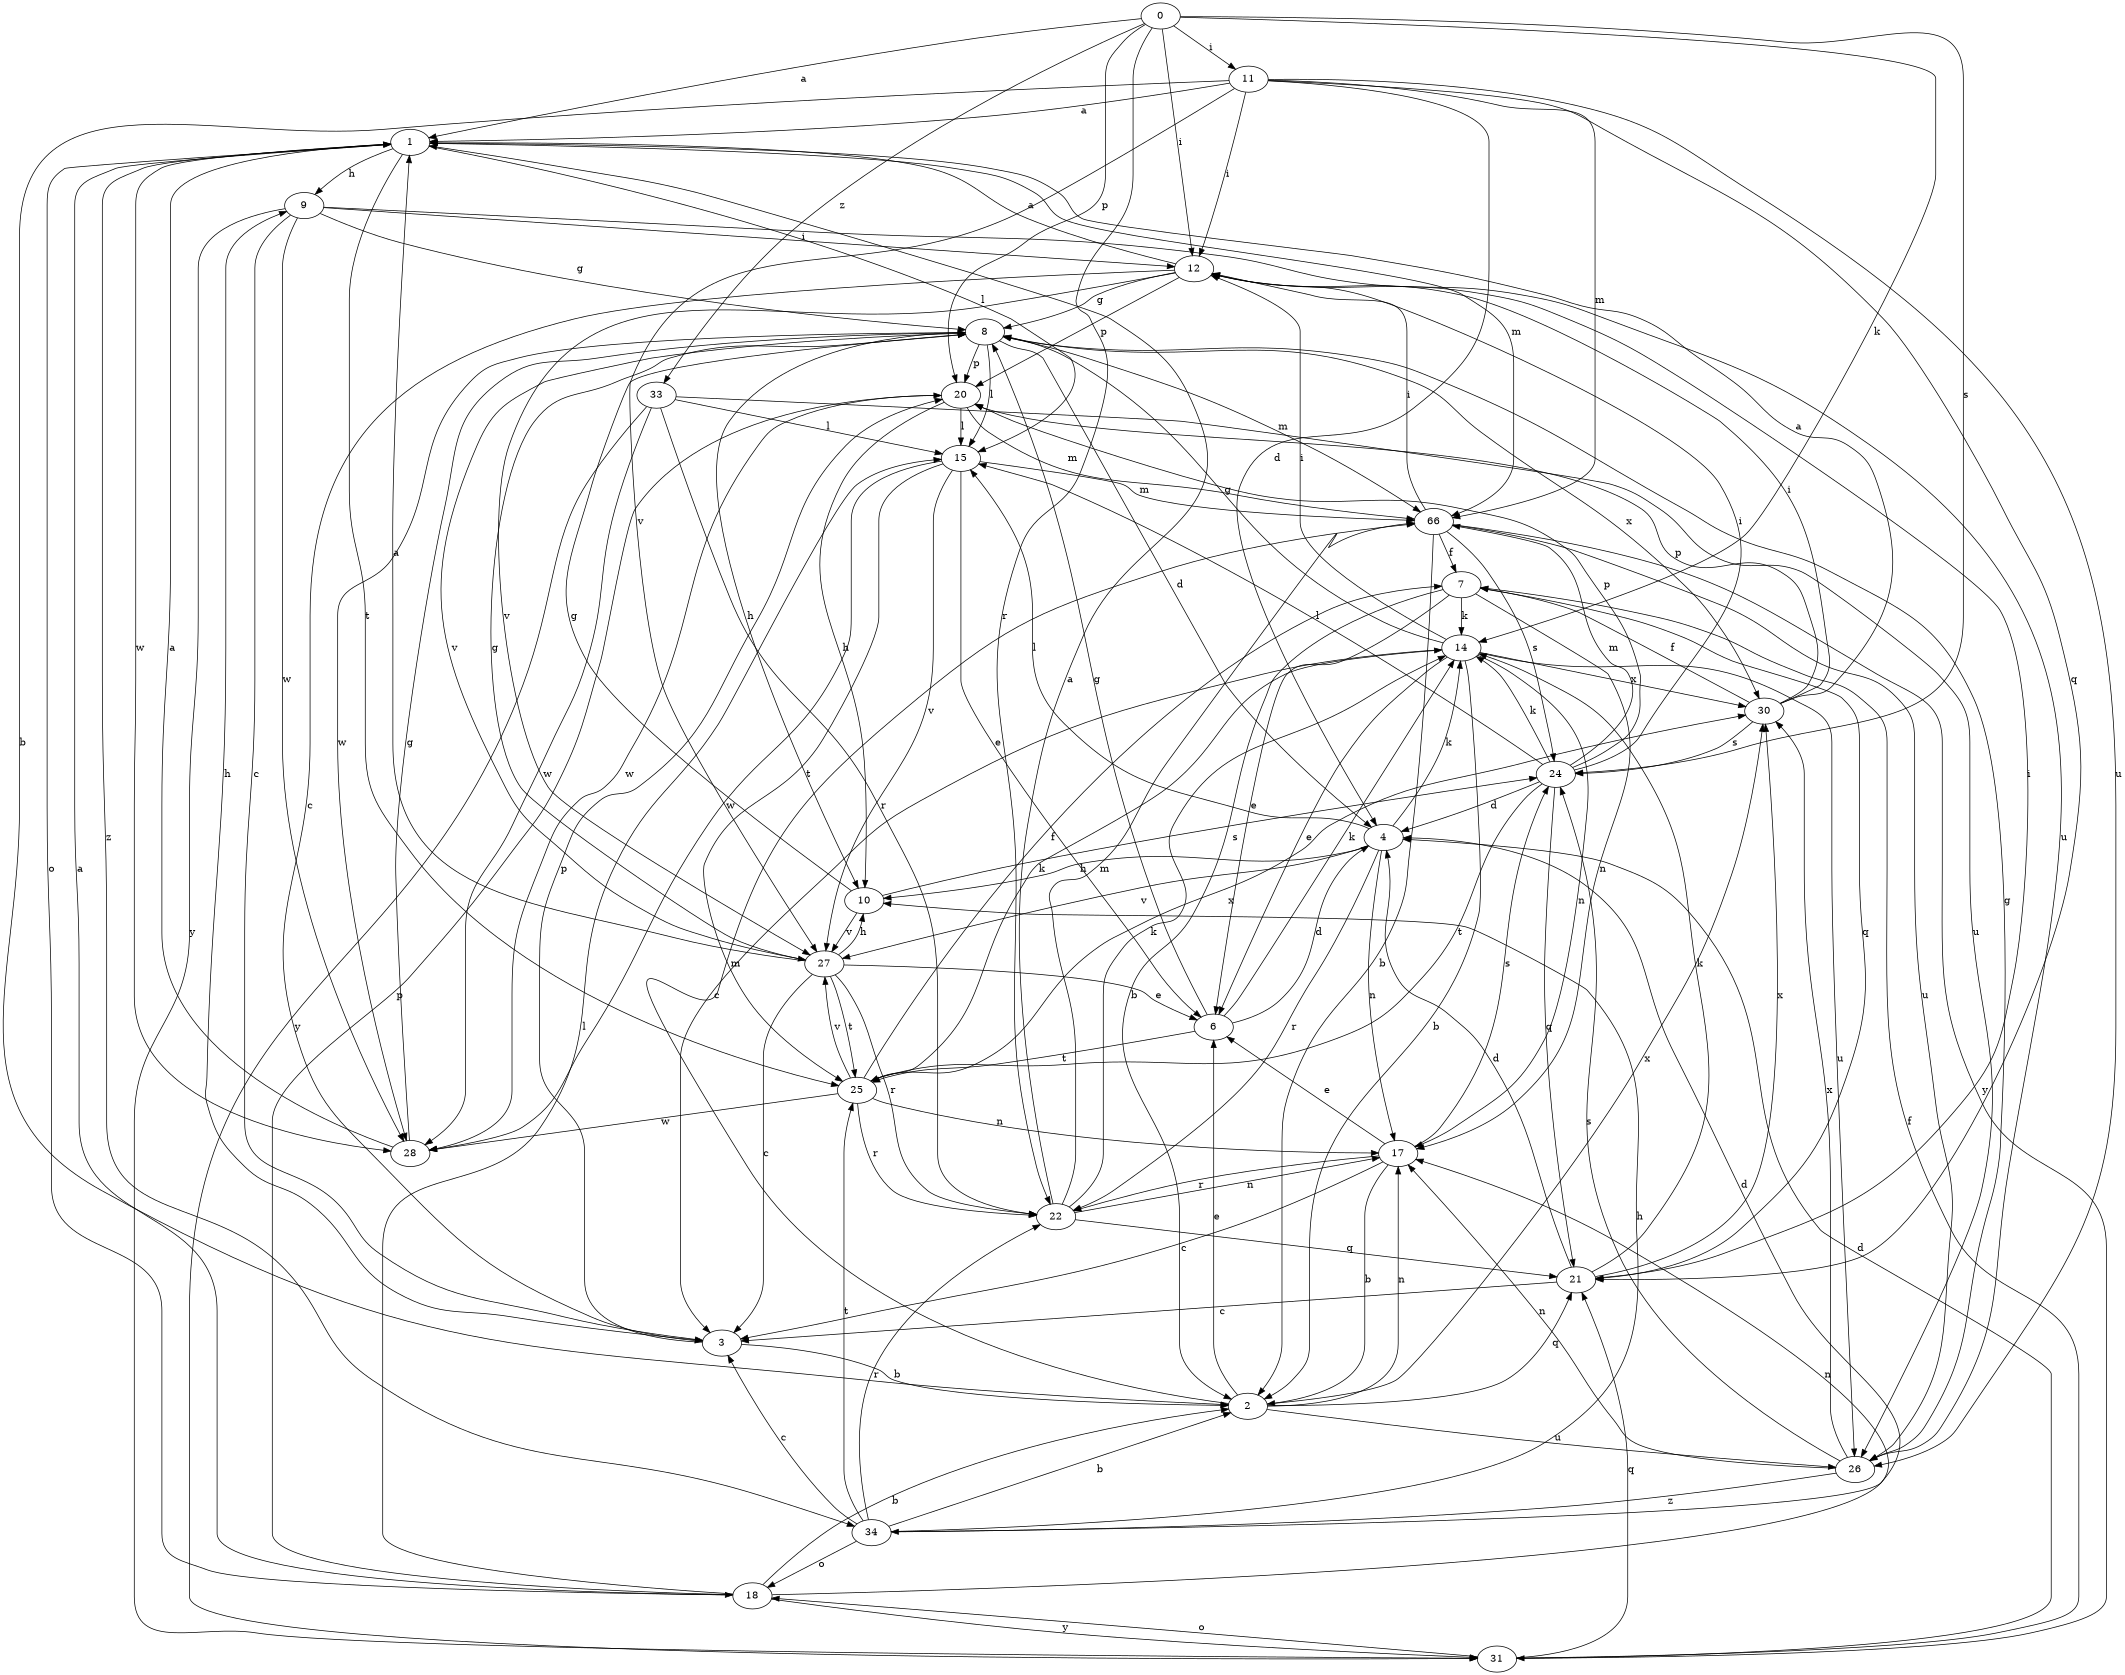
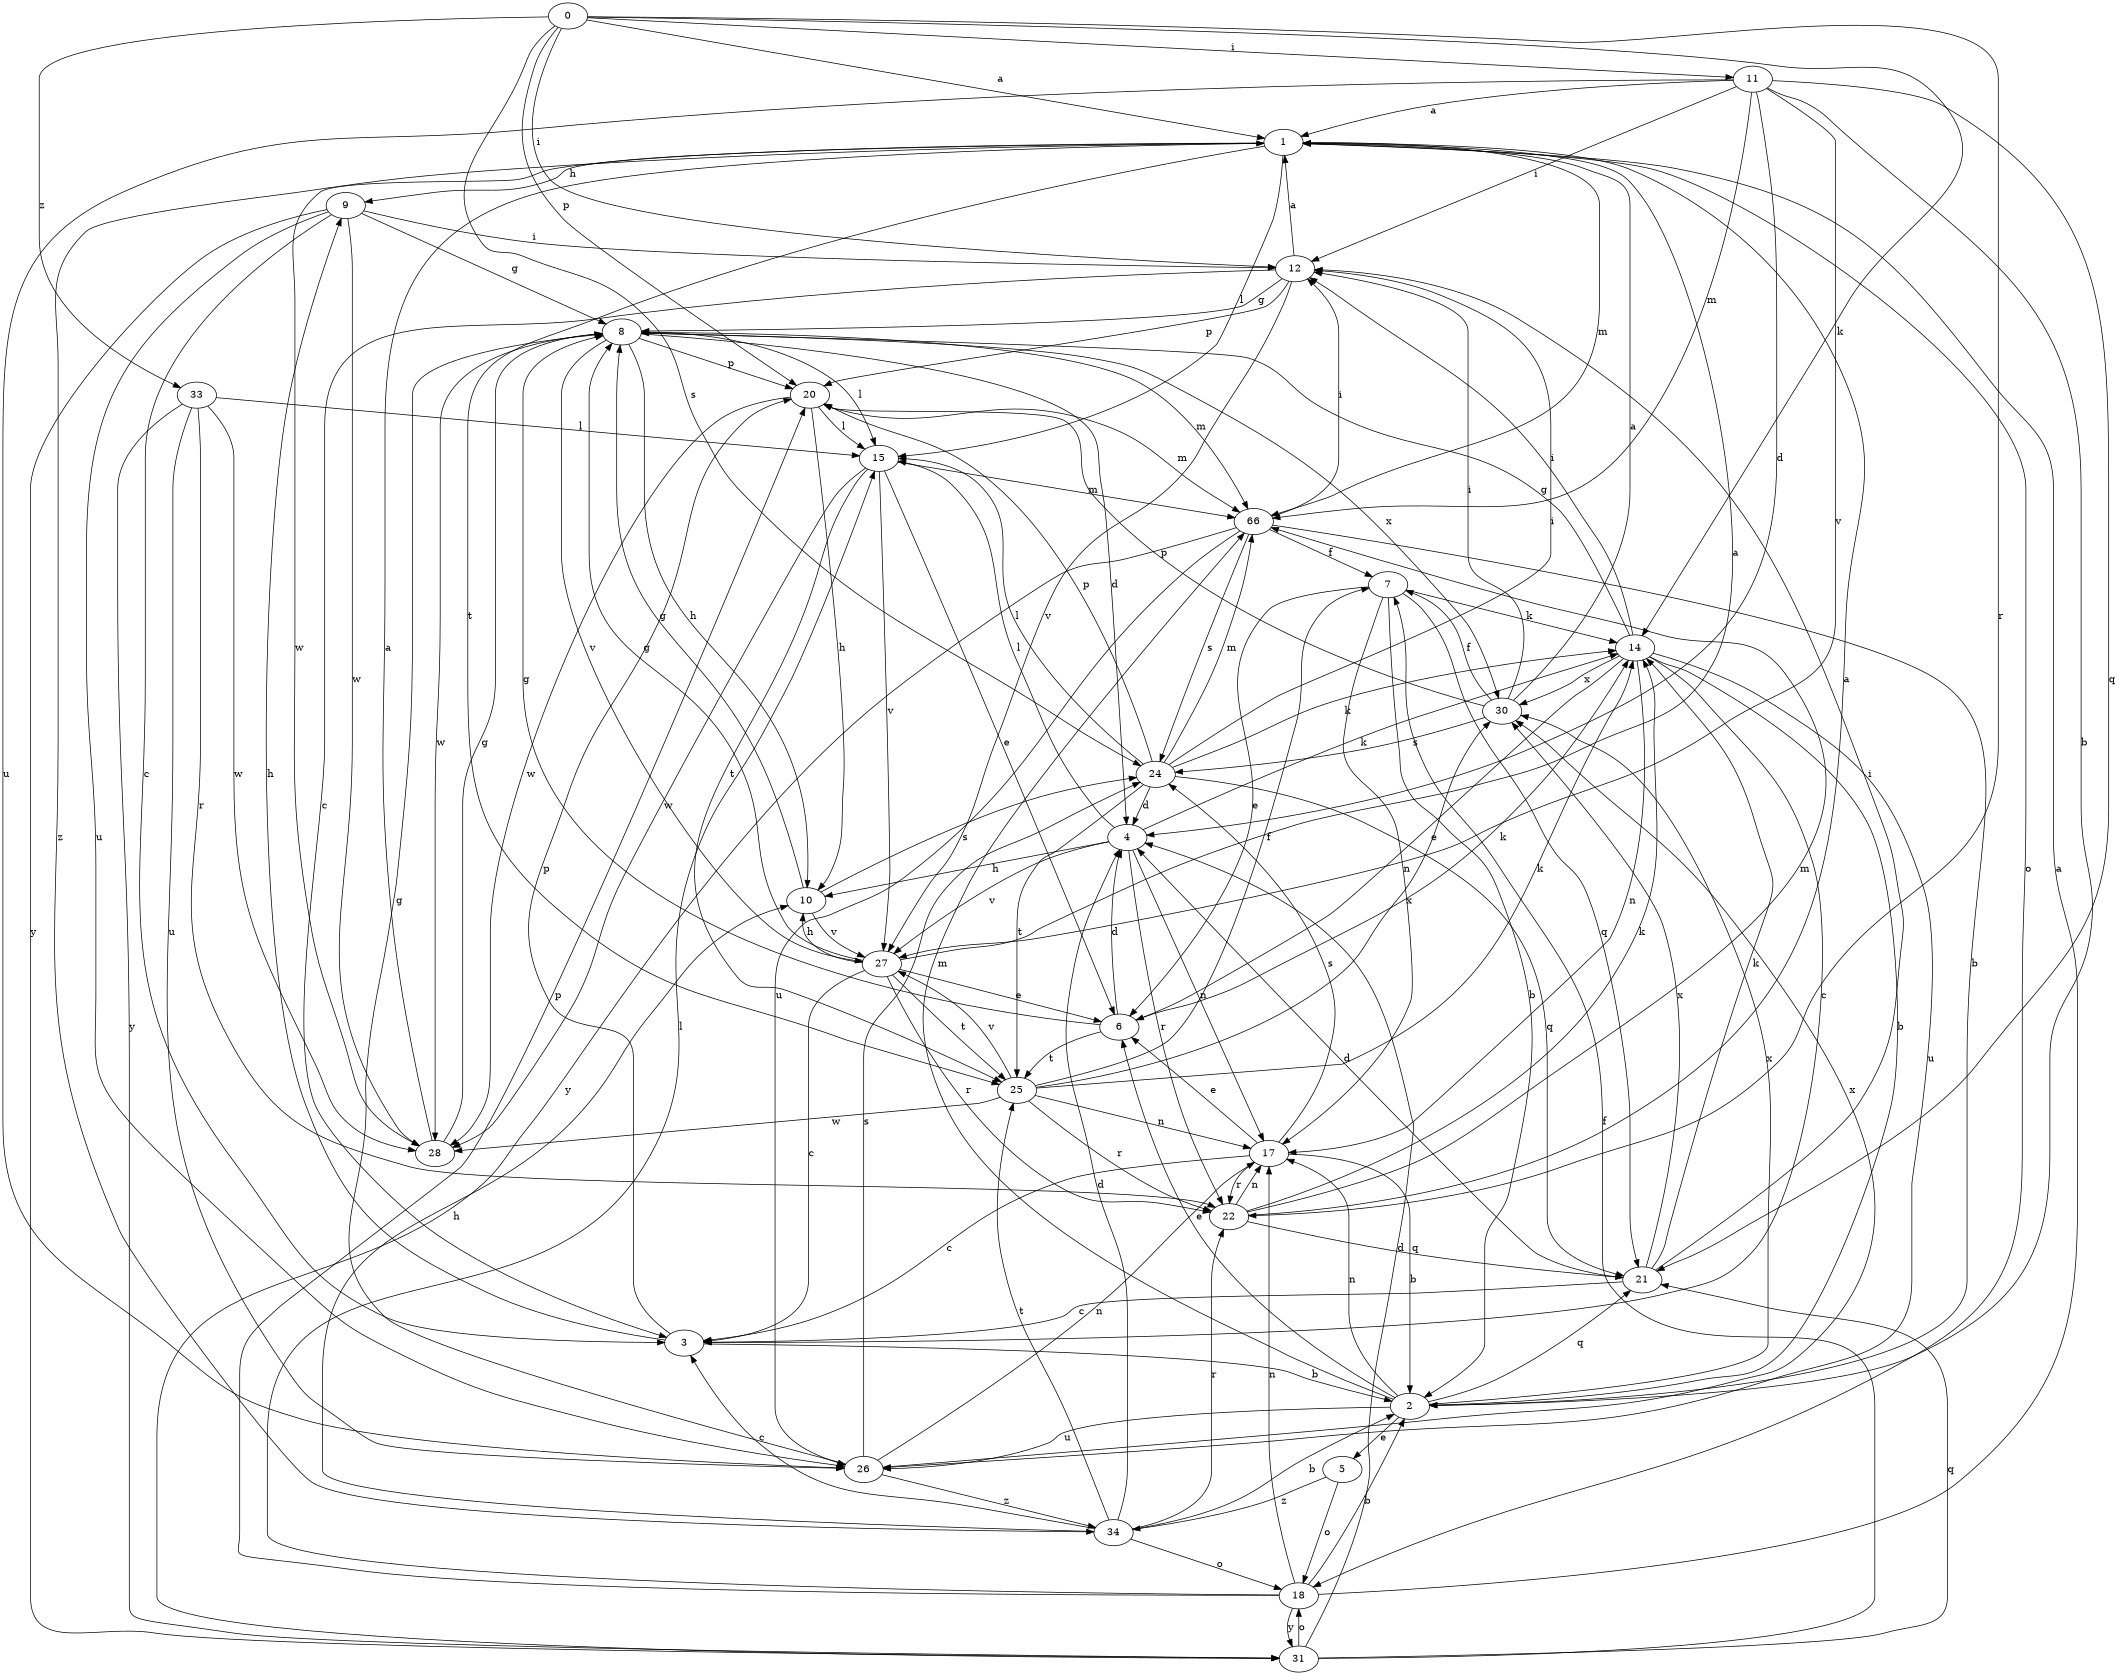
node "5": added
